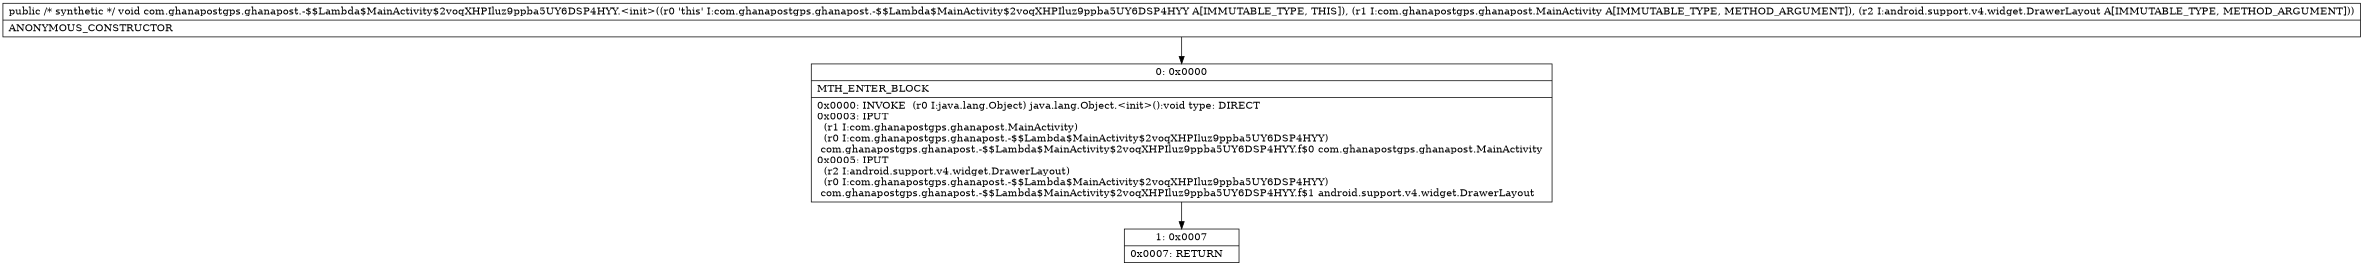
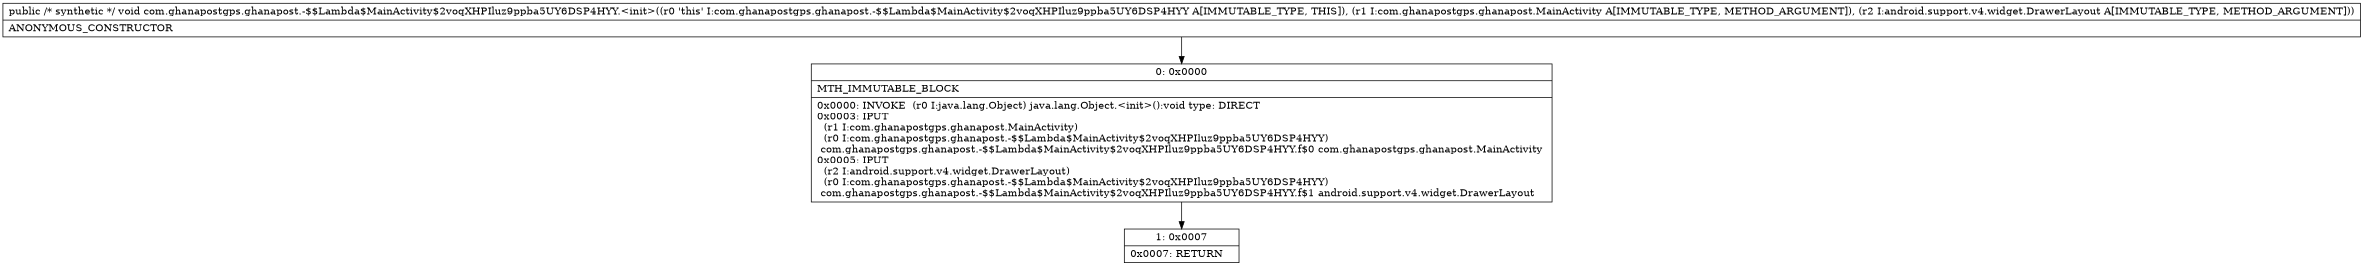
node "0: 0x0000": text "MTH_ENTER_BLOCK" -> "MTH_IMMUTABLE_BLOCK"
